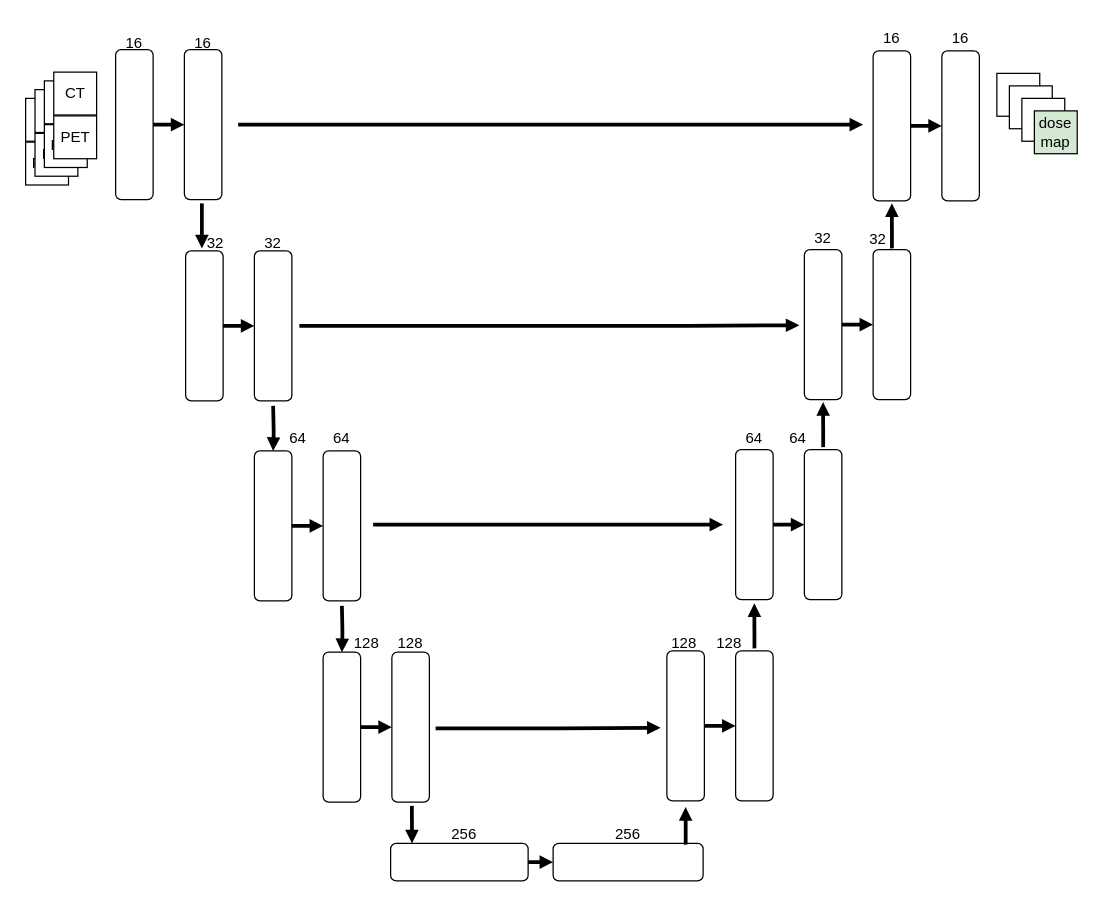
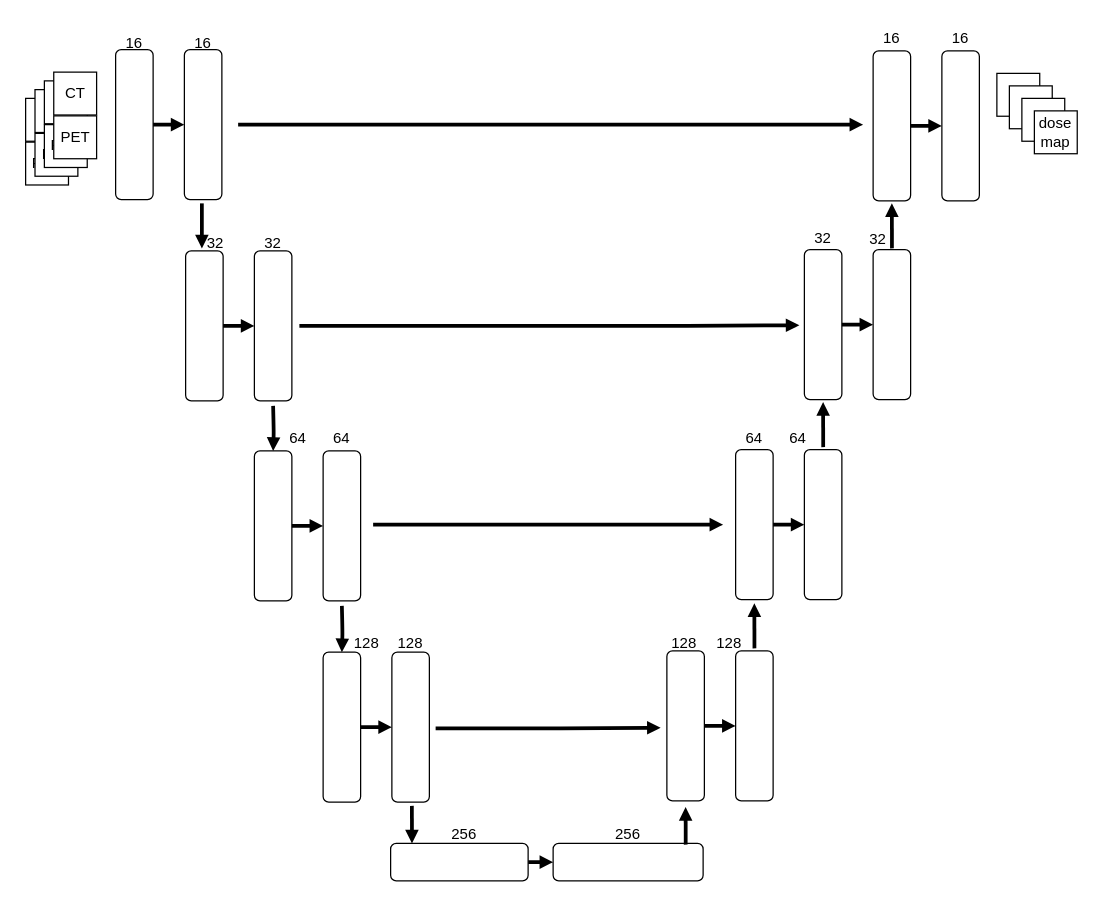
node "dose map": fillcolor #d5e8d4 -> #ffffff
